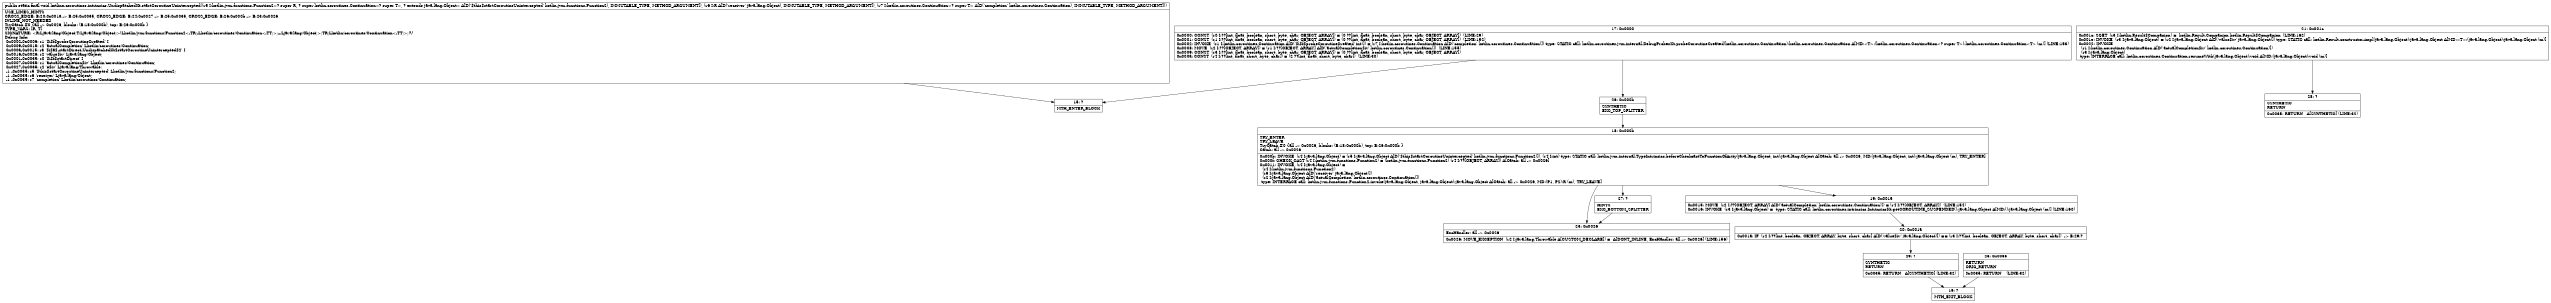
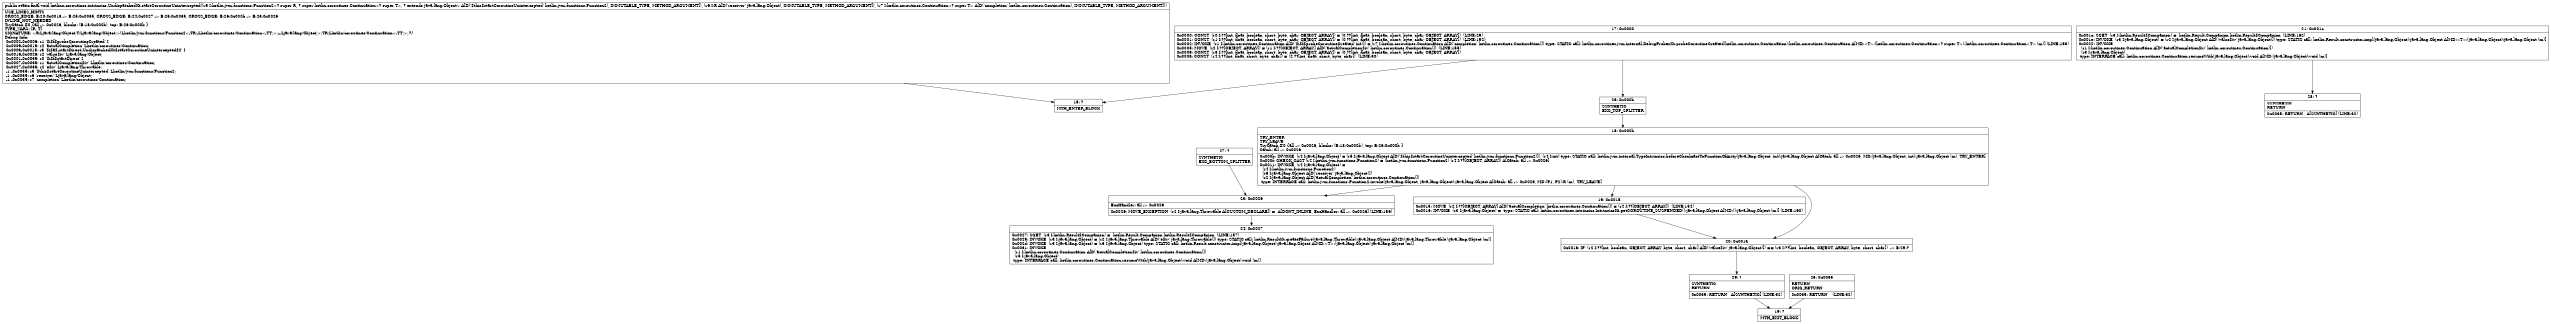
edge "18: 0x000b" -> "27: ?": now "18: 0x000b" -> "20: 0x001a"
node "27: ?": text "HINTS" -> "SYNTHETIC"
node "24: 0x0027": added
